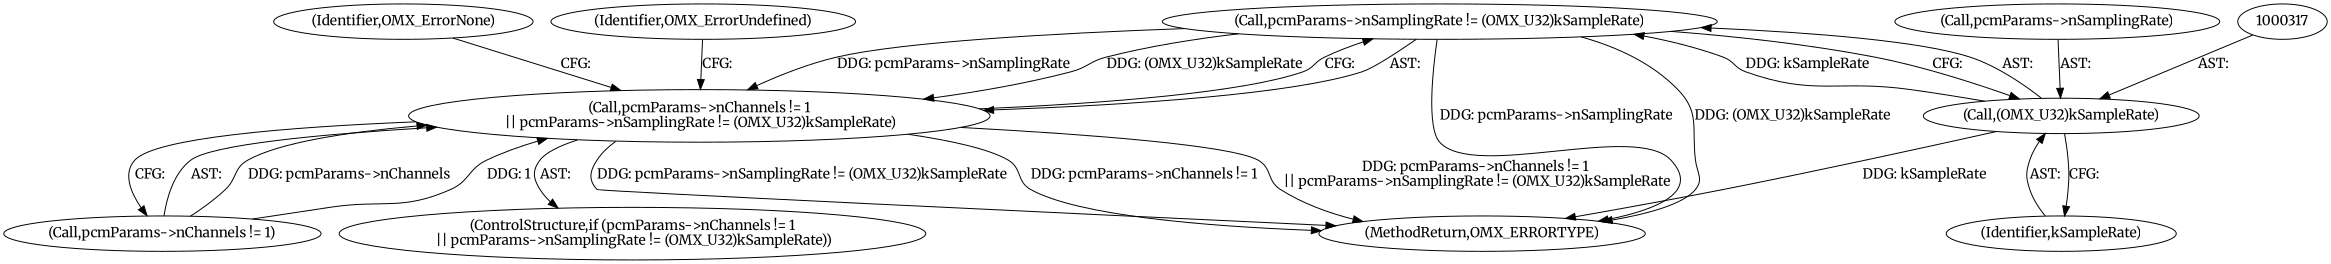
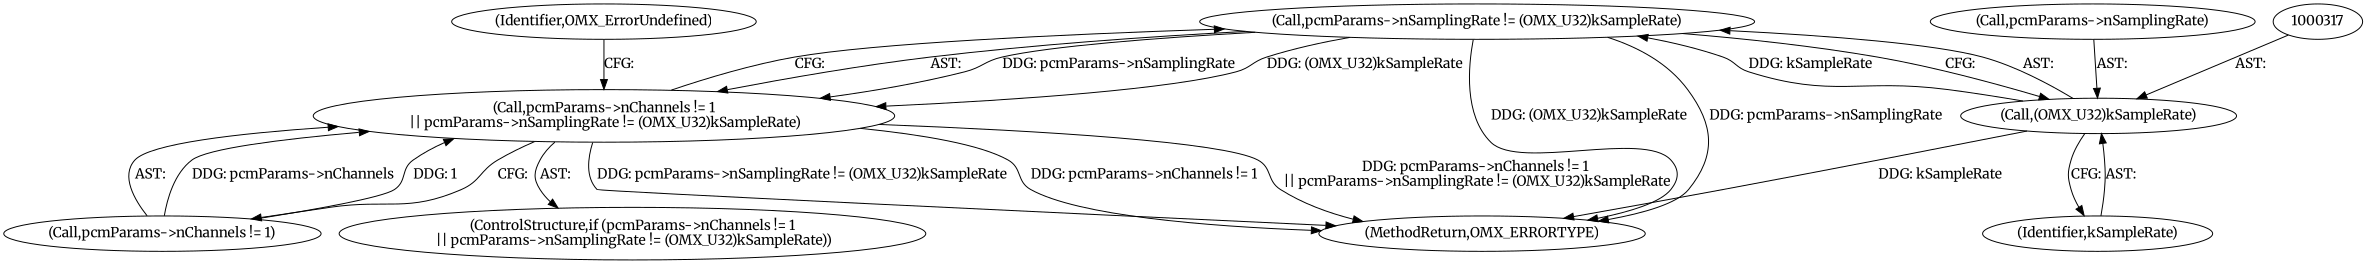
node "(Identifier,OMX_ErrorNone)": removed
